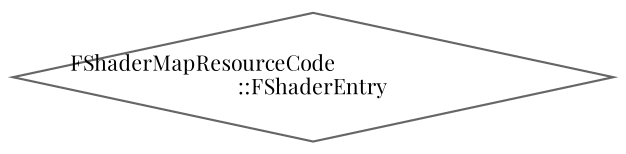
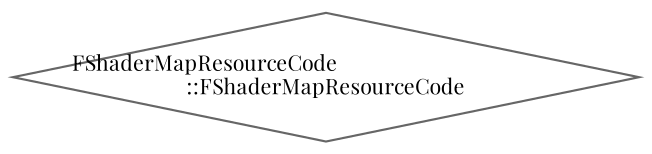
node "FShaderMapResourceCode ::FShaderEntry": label "FShaderMapResourceCode ::FShaderEntry" -> "FShaderMapResourceCode ::FShaderMapResourceCode"
